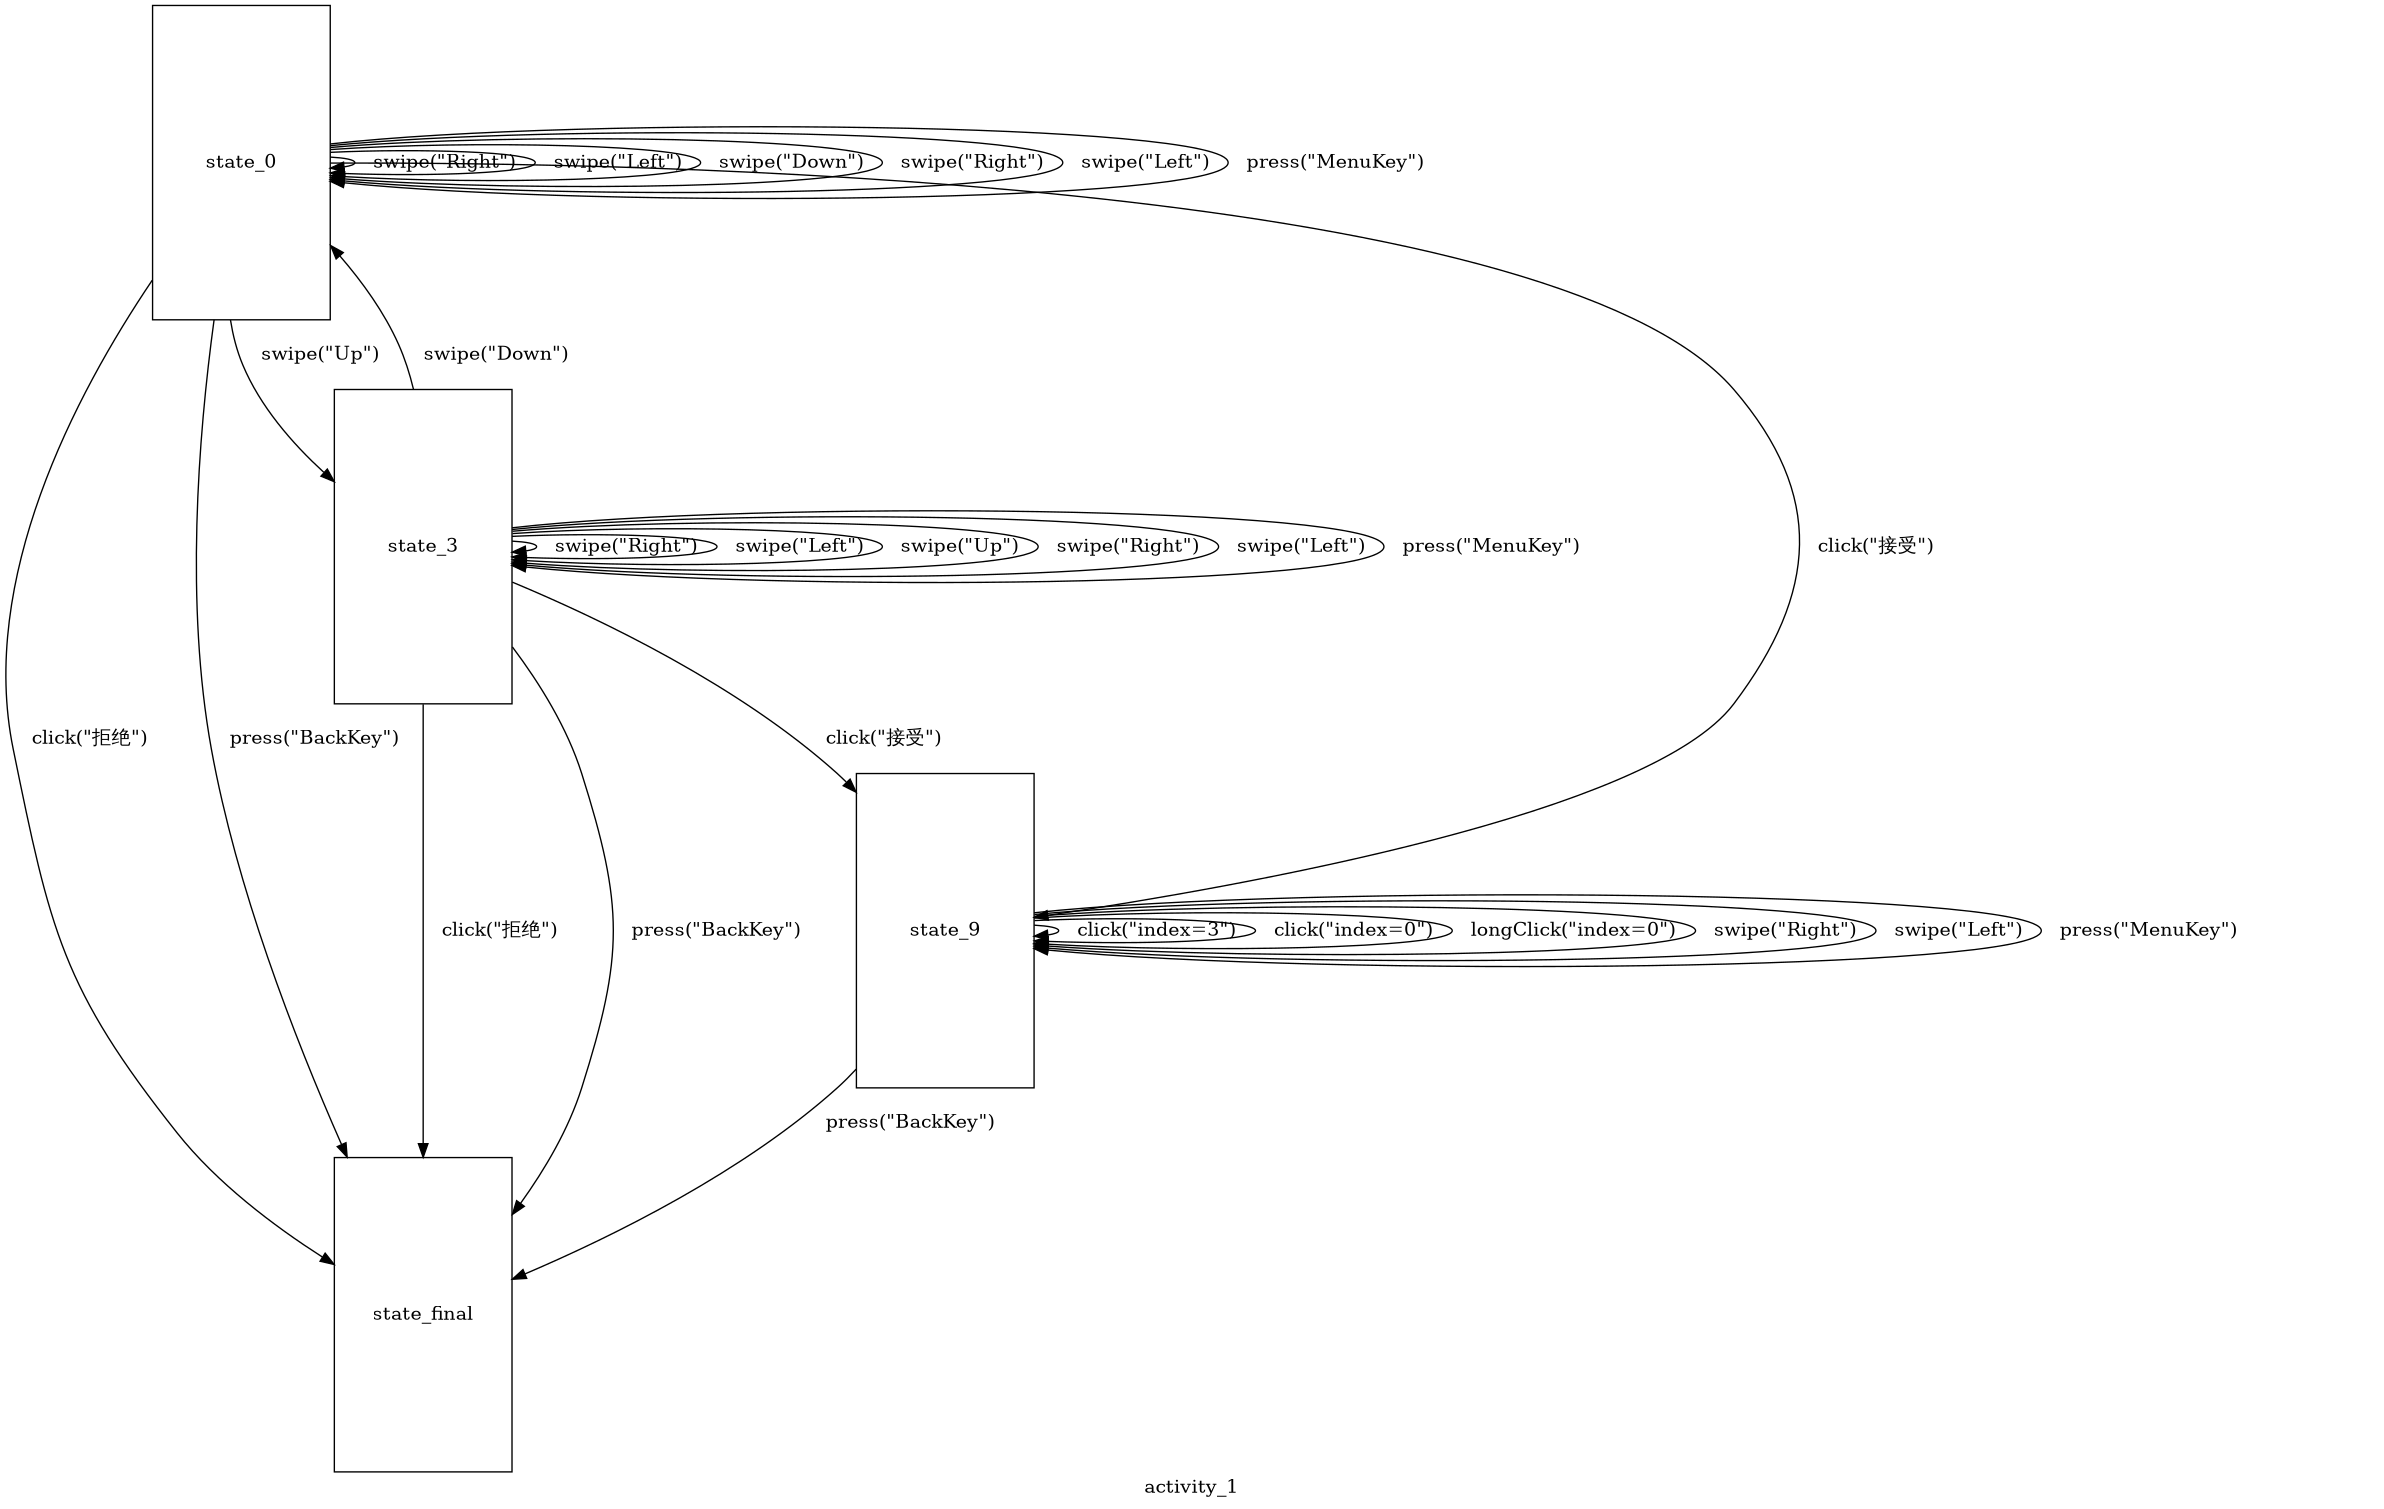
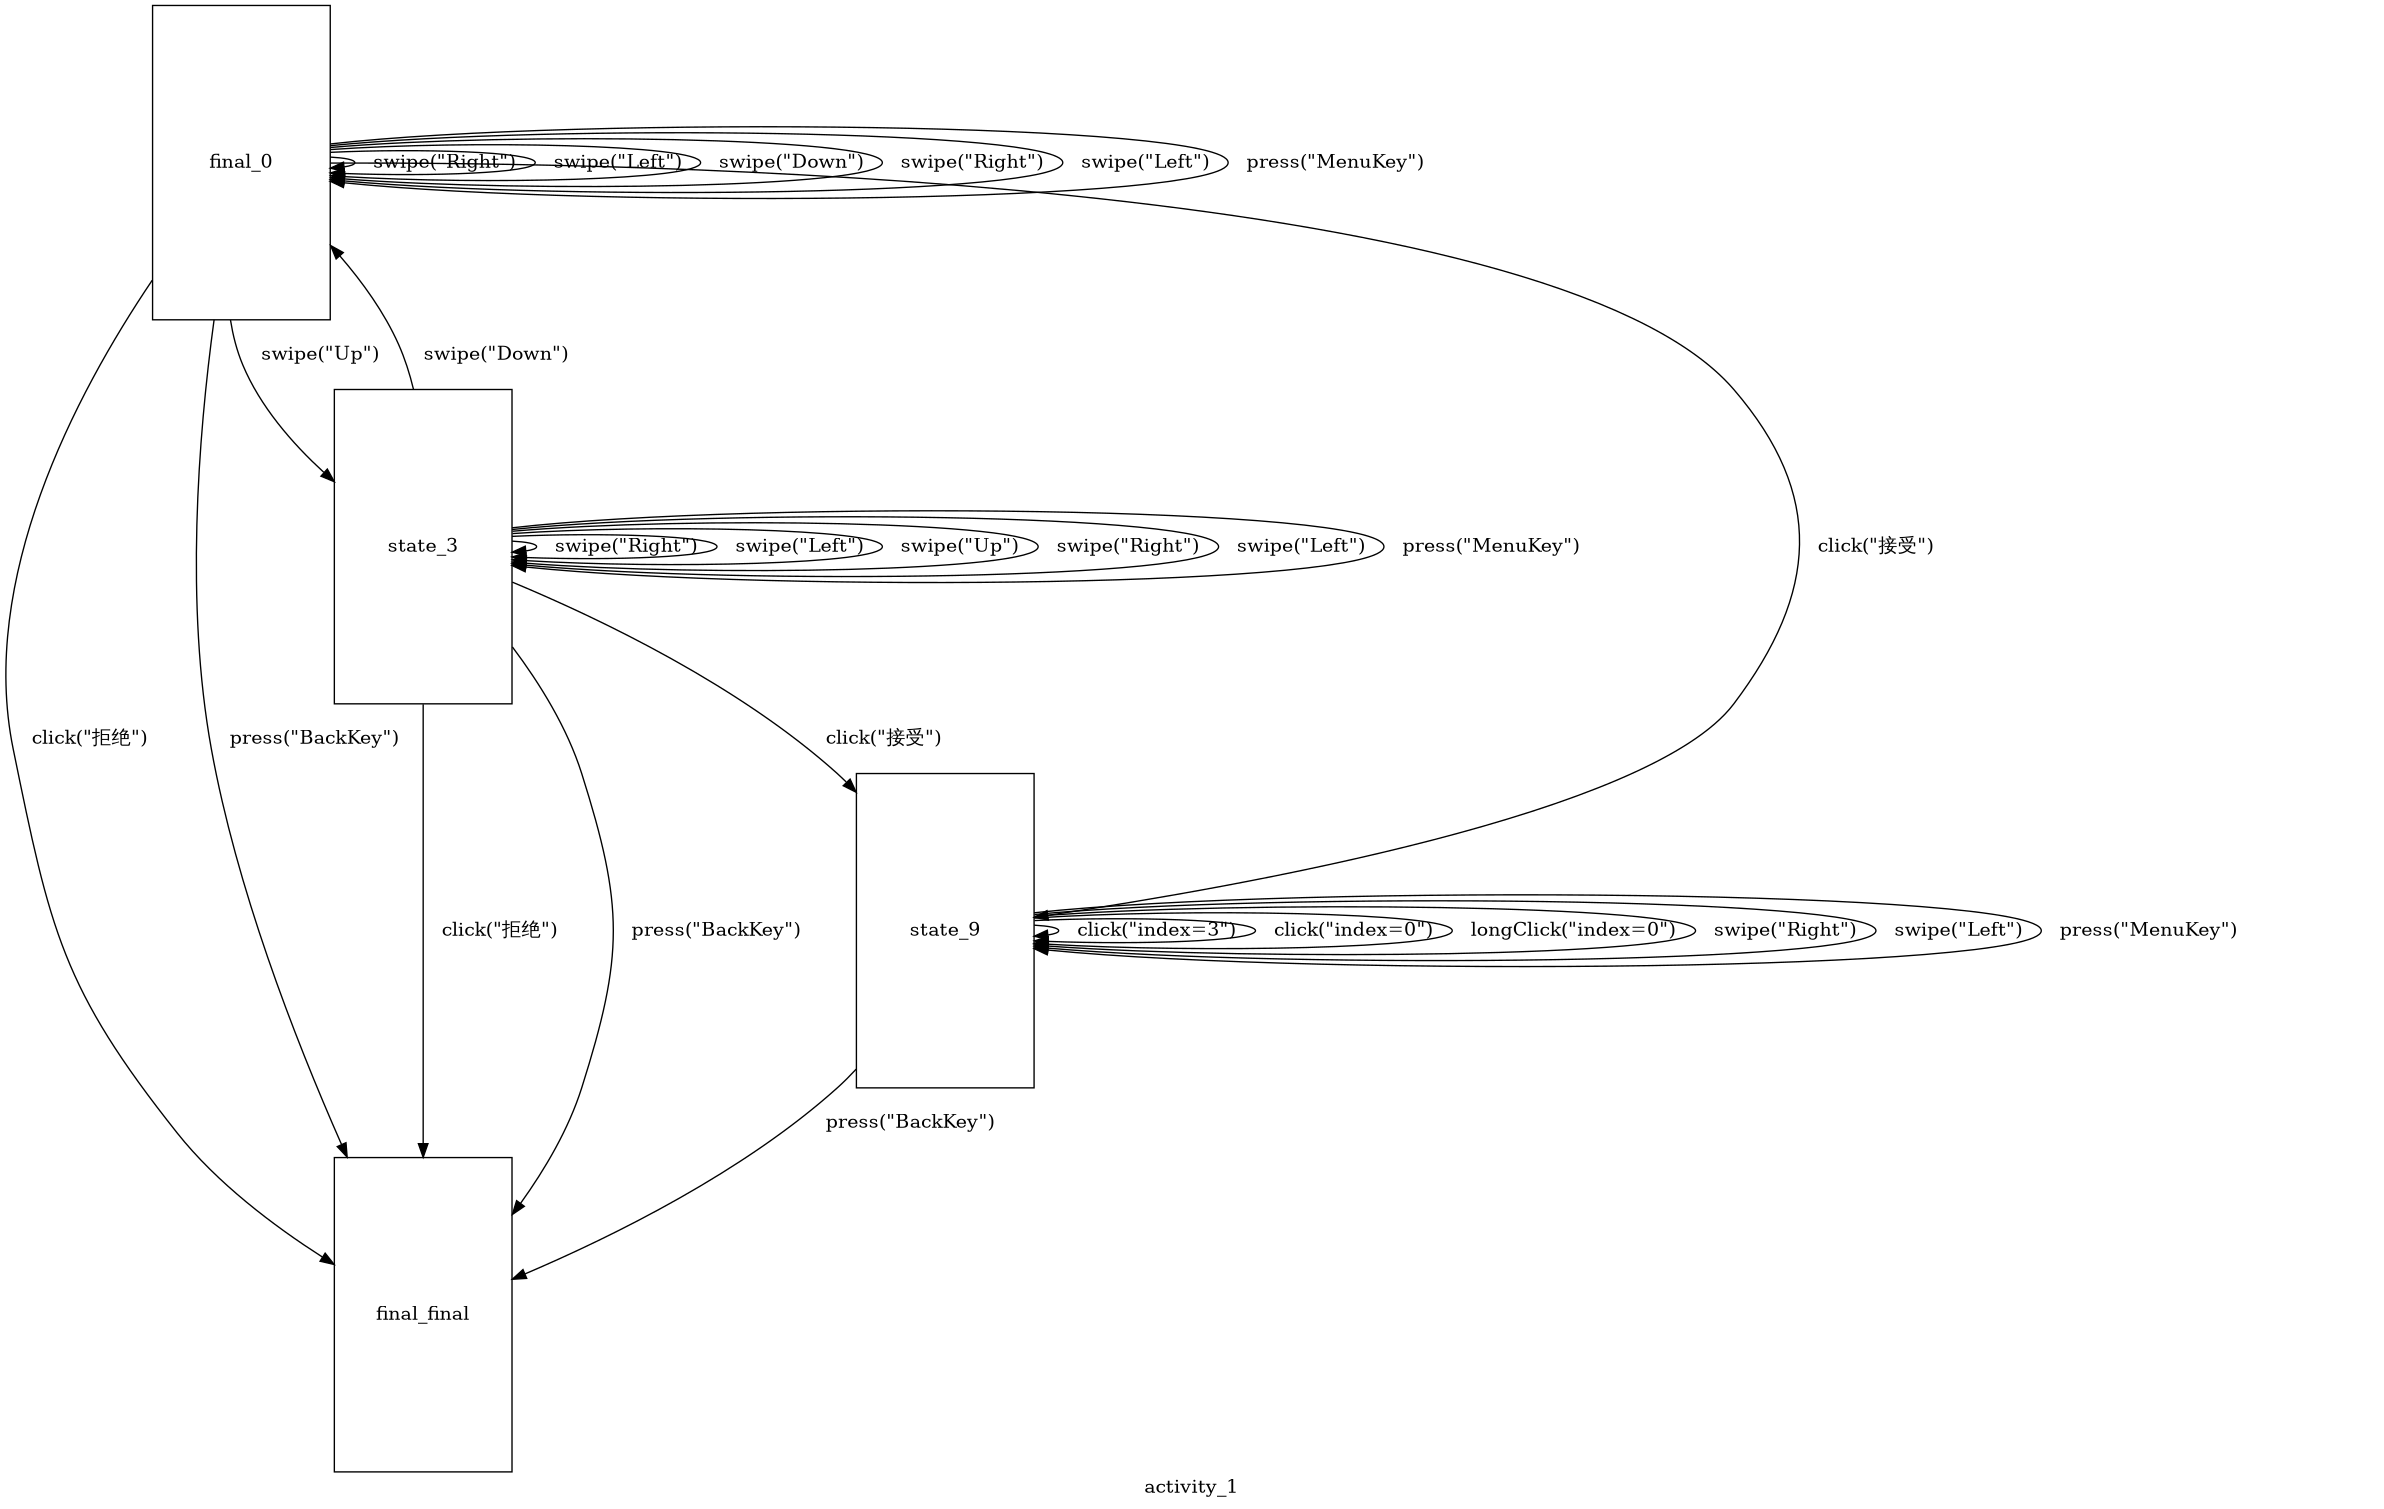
node "state_0": label "state_0" -> "final_0"
node "state_final": label "state_final" -> "final_final"
